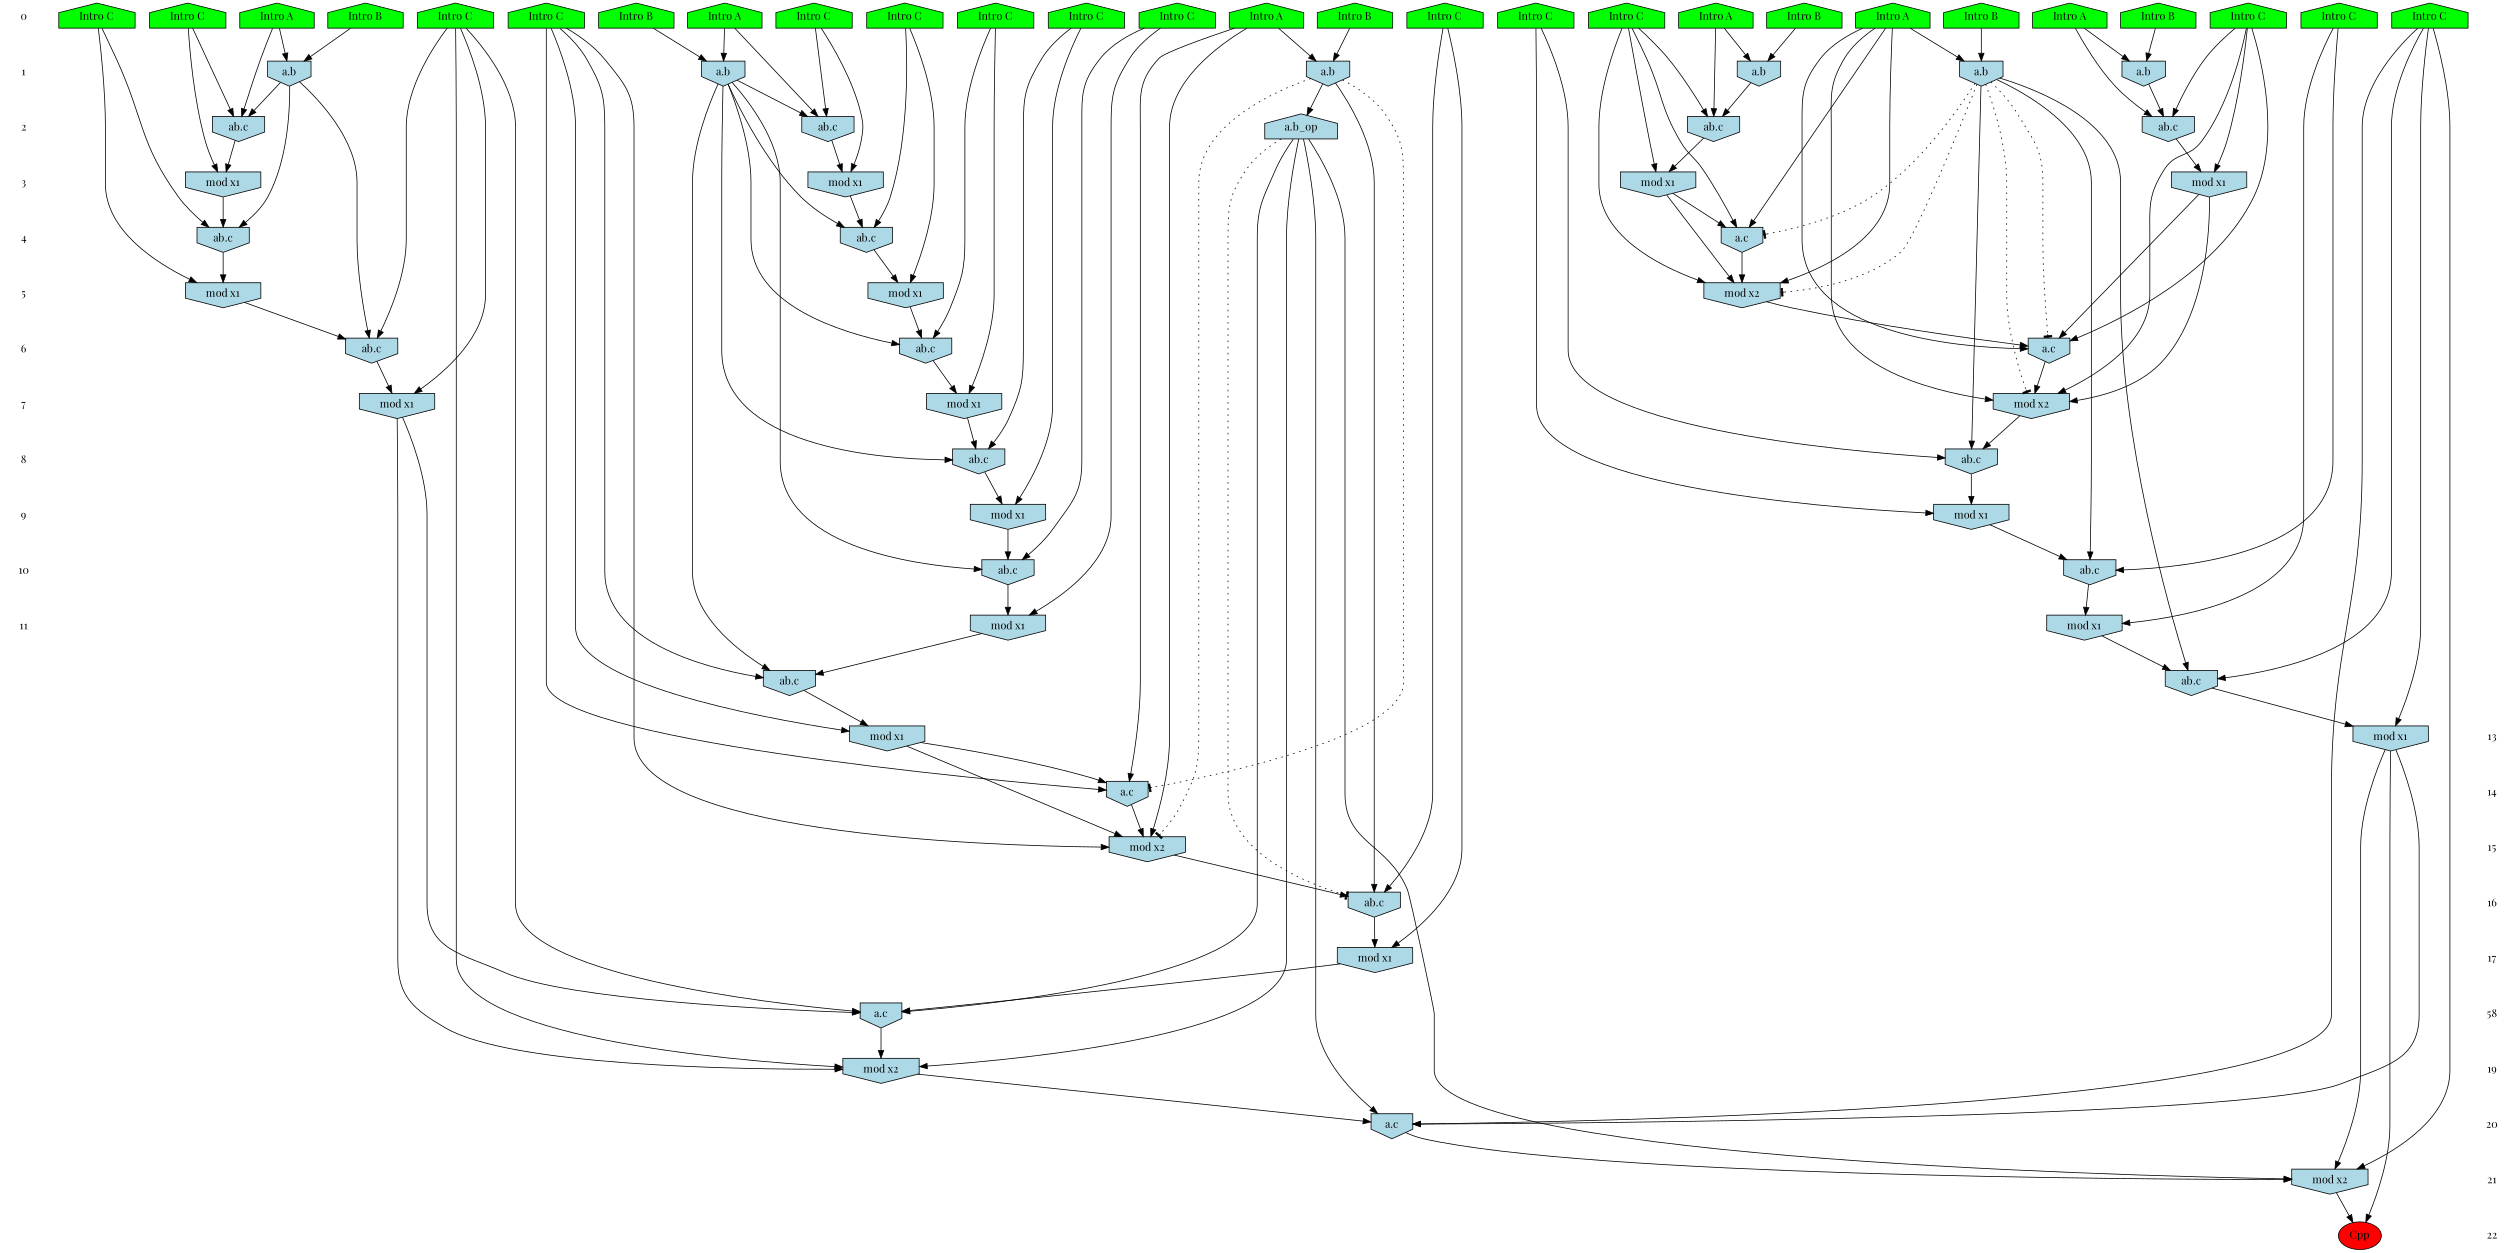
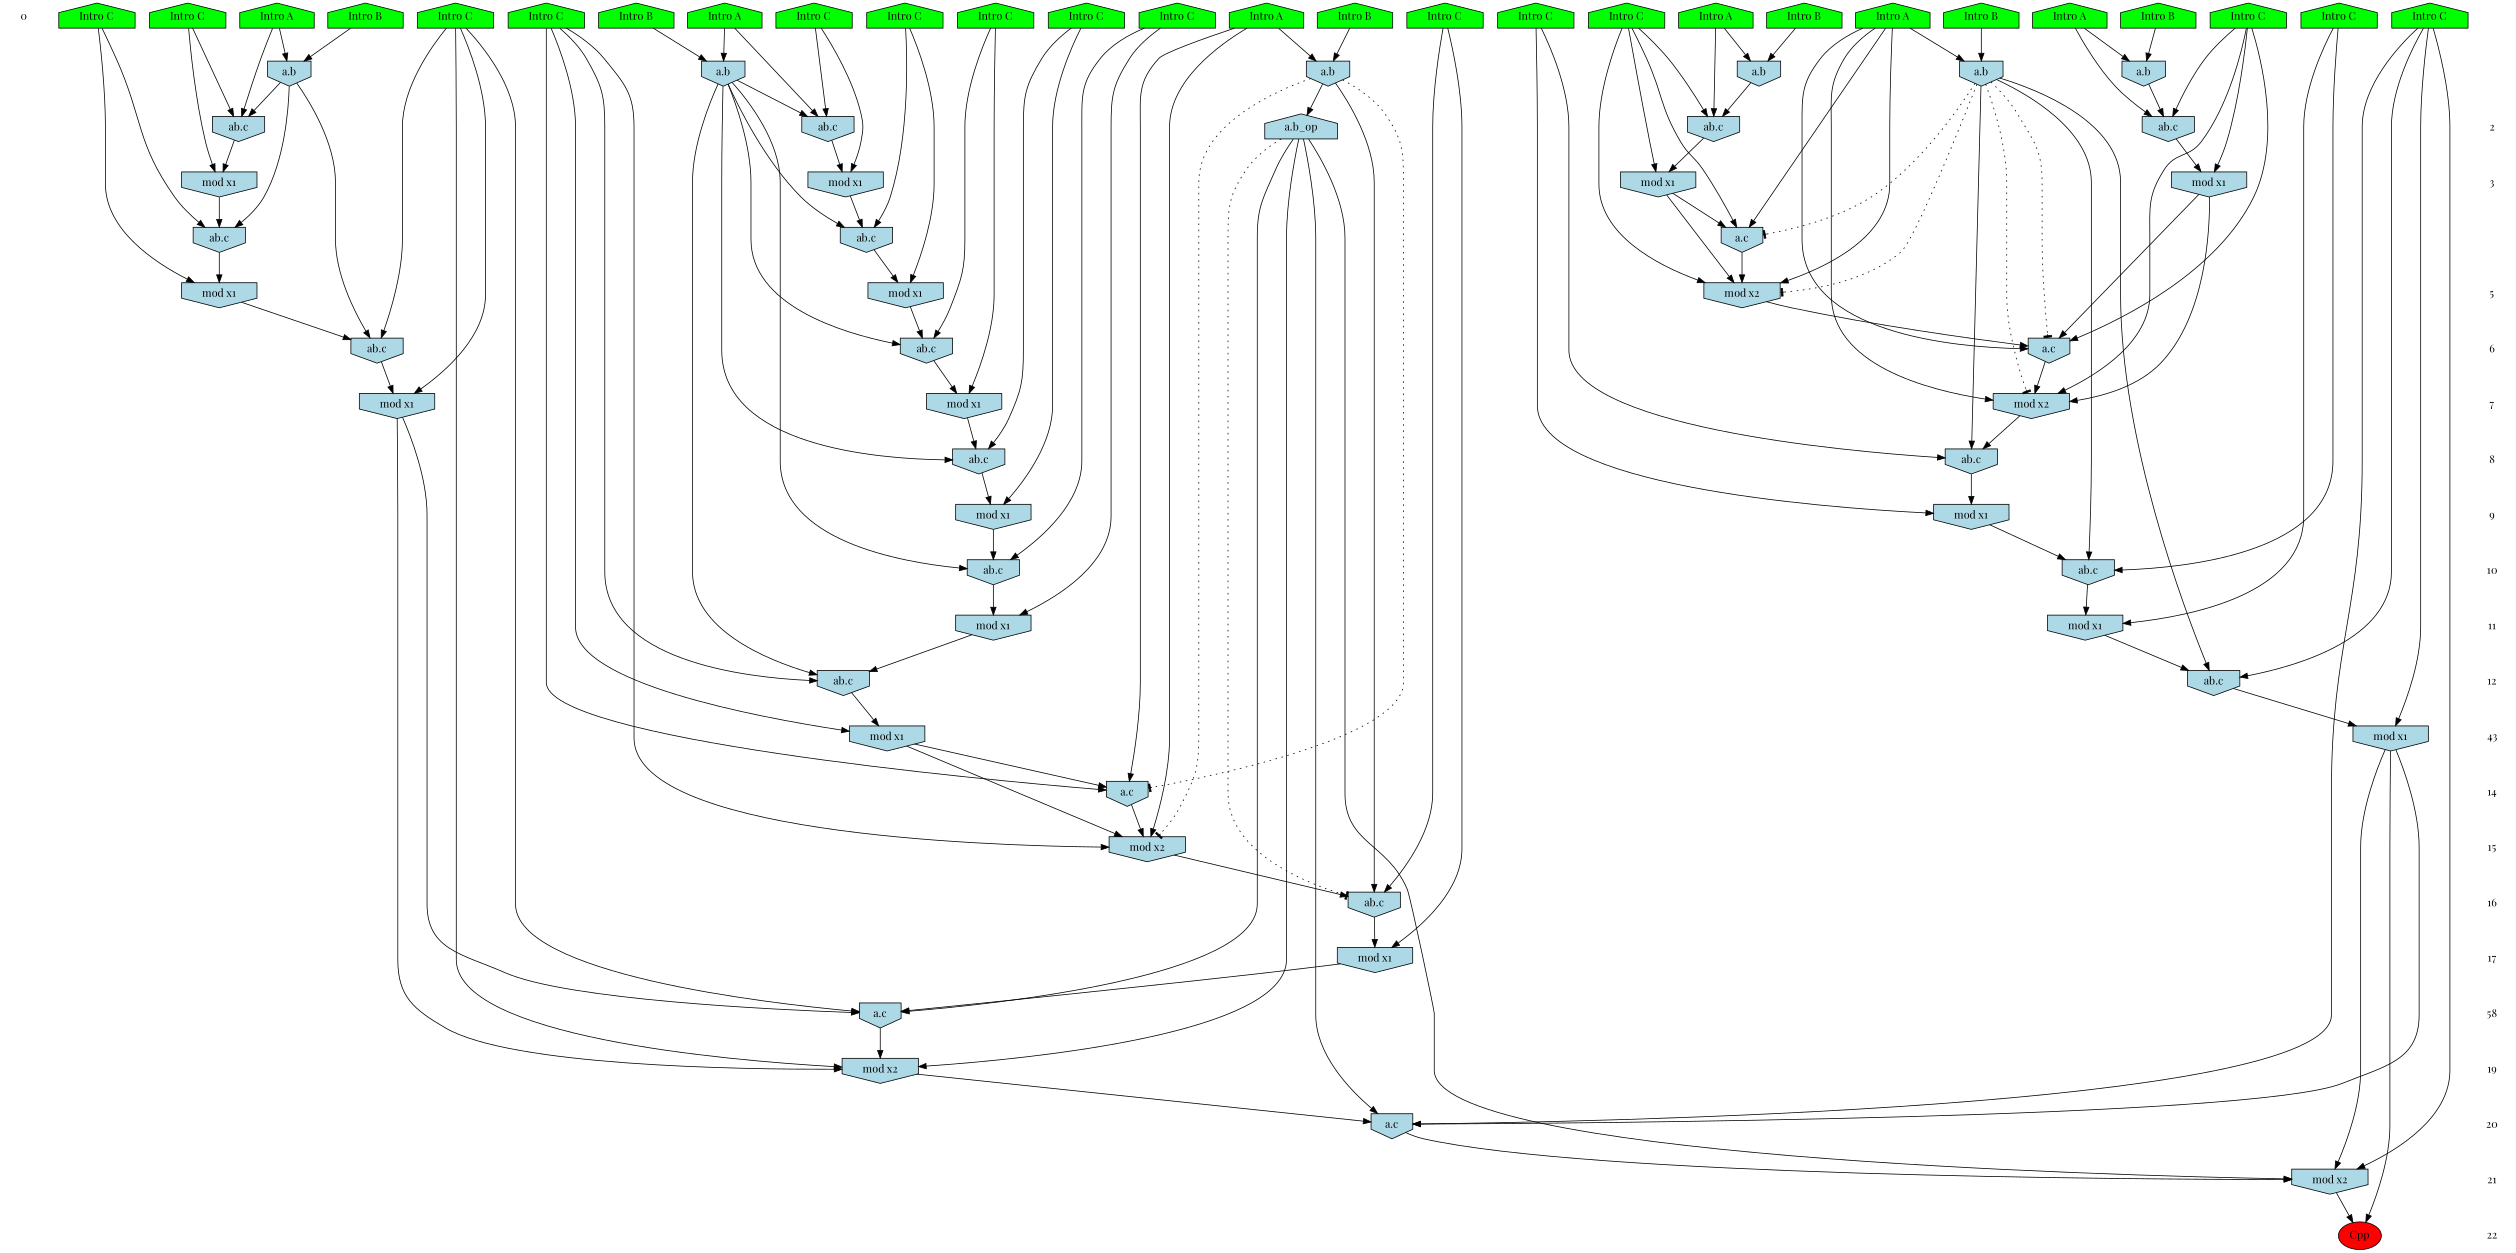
node "1": removed
node "4": removed
node "12": added
node "13": label "13" -> "43"
